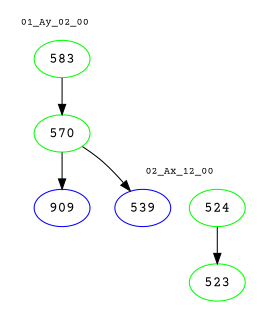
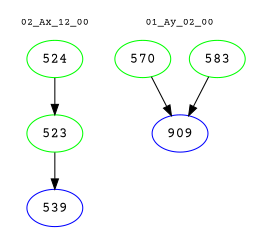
edge "583" -> "570": now "583" -> "909"
edge "570" -> "539": now "523" -> "539"
